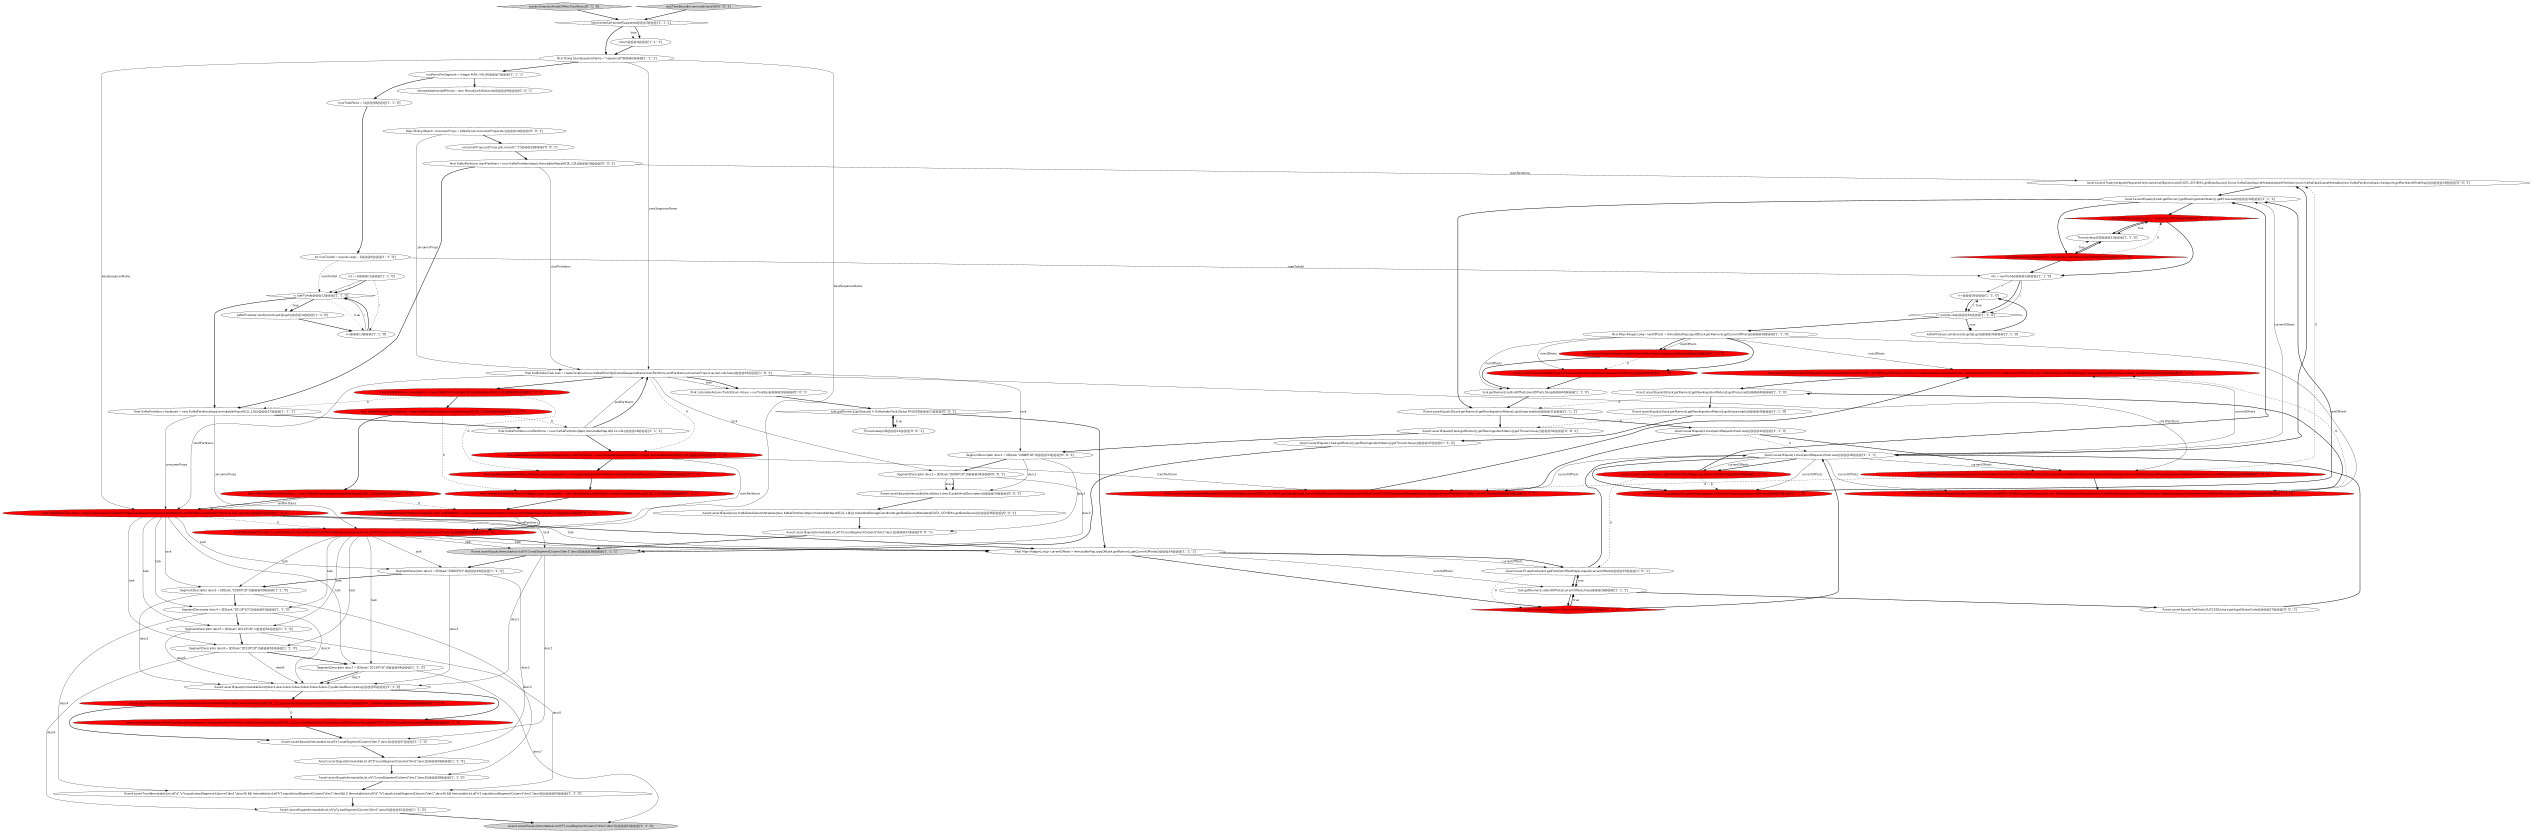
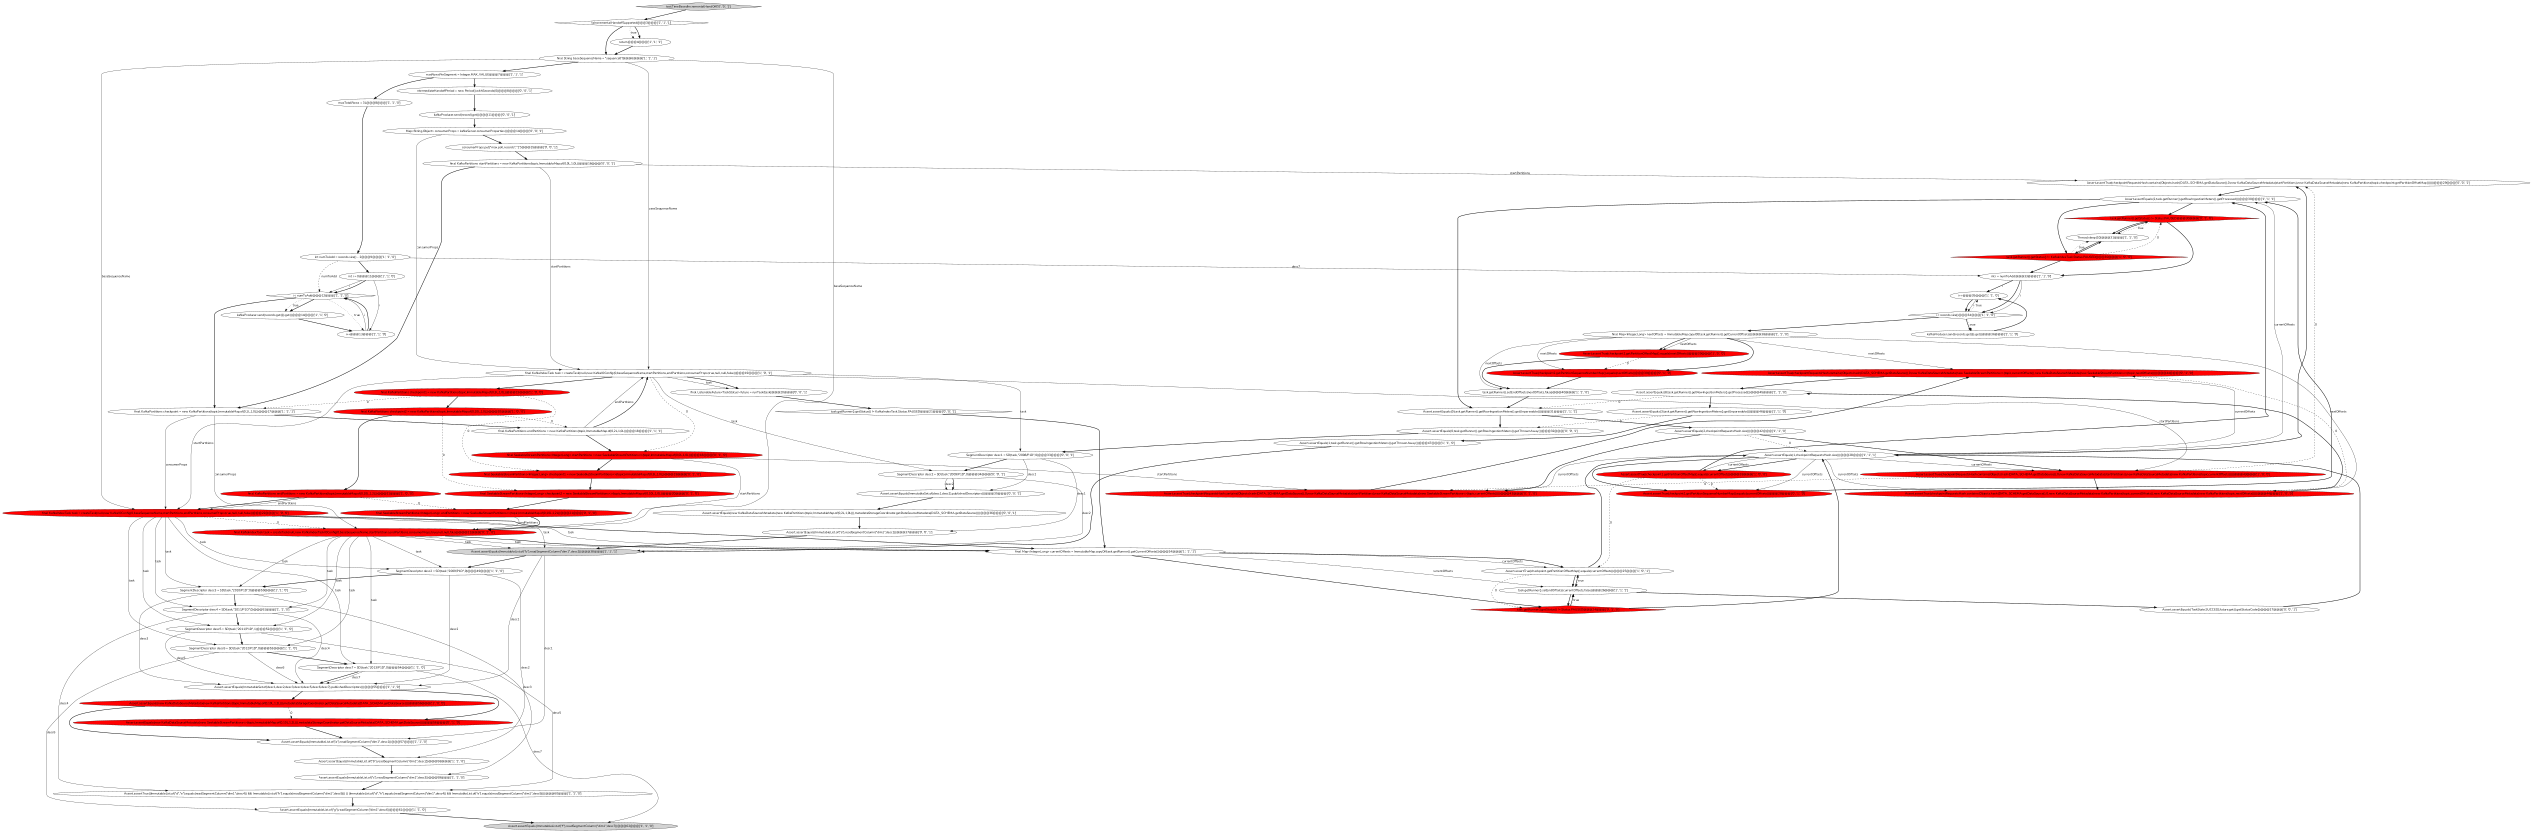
node "testIncrementalHandOffMaxTotalRows['0', '1', '0']": removed
node "kafkaProducer.send(record).get()@@@11@@@['0', '0', '1']": added
edge "int numToAdd = records.size() - 2@@@9@@@['1', '1', '0']" -> "int i = 0@@@11@@@['1', '1', '0']": added
edge "int numToAdd = records.size() - 2@@@9@@@['1', '1', '0']" -> "int i = numToAdd@@@33@@@['1', '1', '0']": label "numToAdd" -> "desc7"
edge "int i = numToAdd@@@33@@@['1', '1', '0']" -> "i++@@@35@@@['1', '1', '0']": style solid -> bold
edge "int i = 0@@@11@@@['1', '1', '0']" -> "i++@@@13@@@['1', '1', '0']": style dashed -> solid
node "Thread.sleep(10)@@@22@@@['0', '0', '1']": removed
